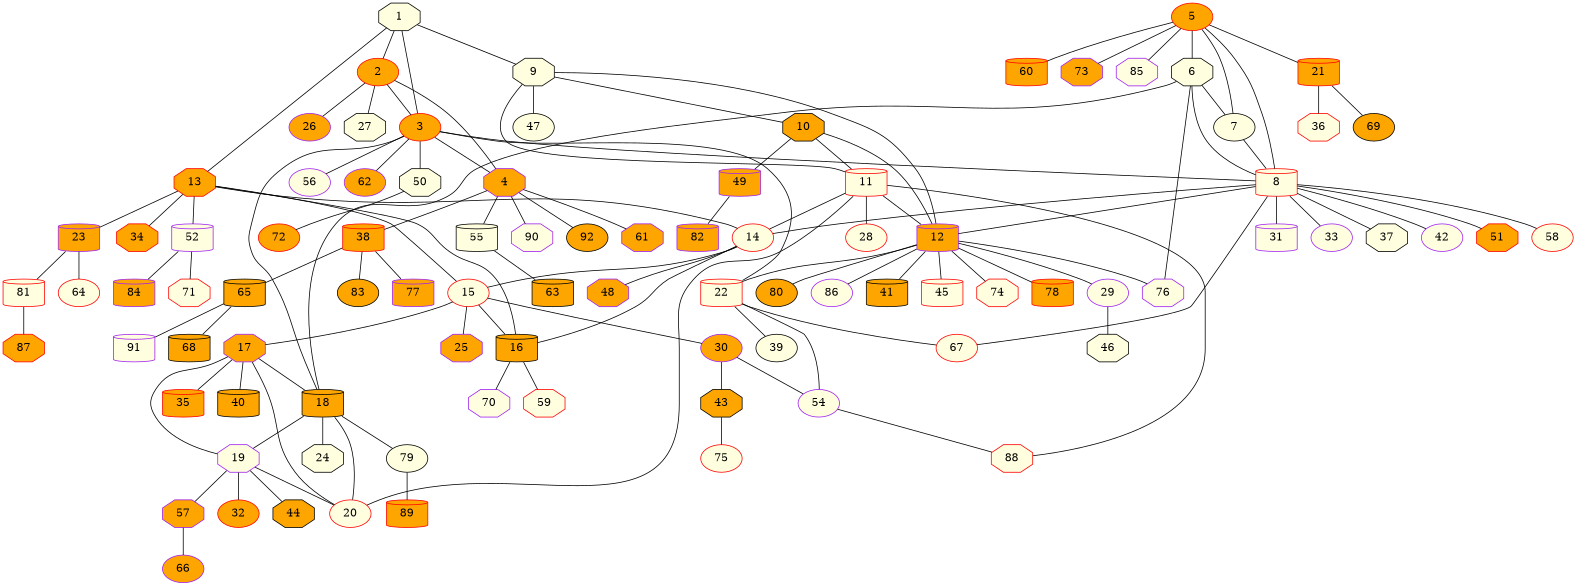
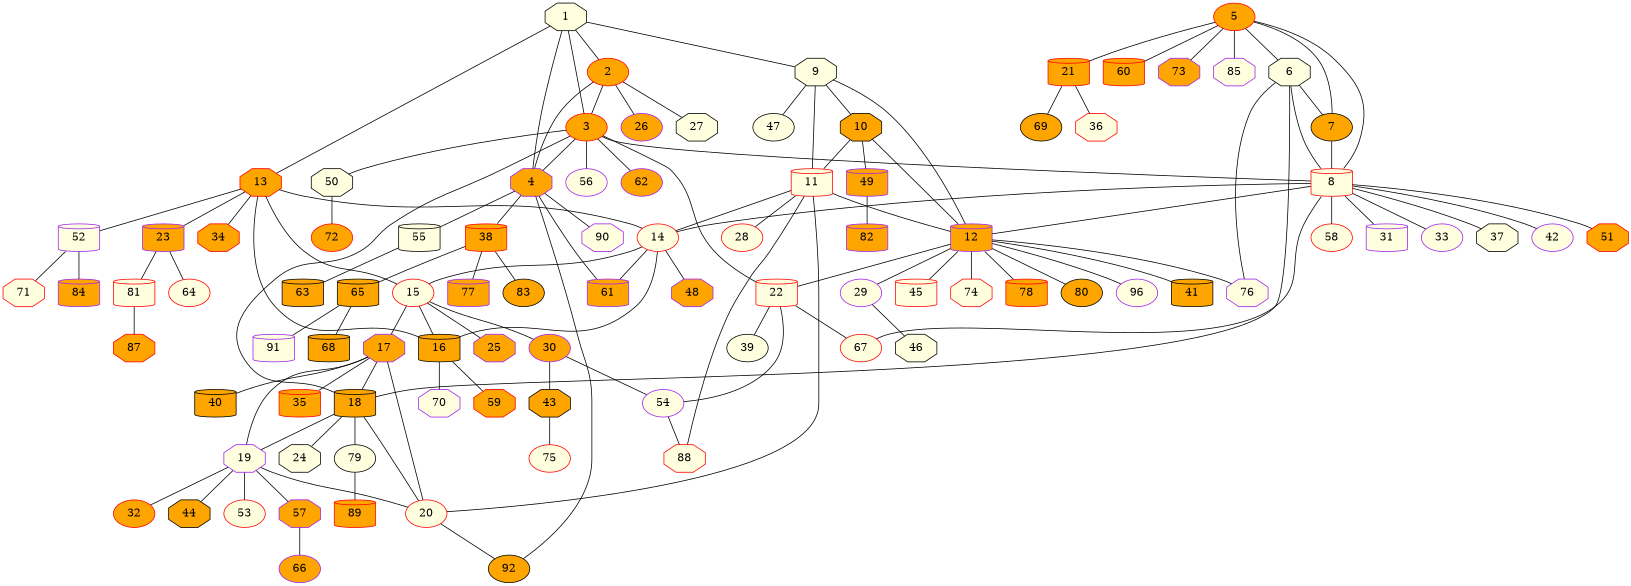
edge "1" -- "4": added
node "7": fillcolor lightyellow -> orange
node "61": shape octagon -> cylinder
edge "14" -- "61": added
node "86": label "86" -> "96"
node "59": fillcolor lightyellow -> orange
node "53": added
edge "20" -- "92": added
